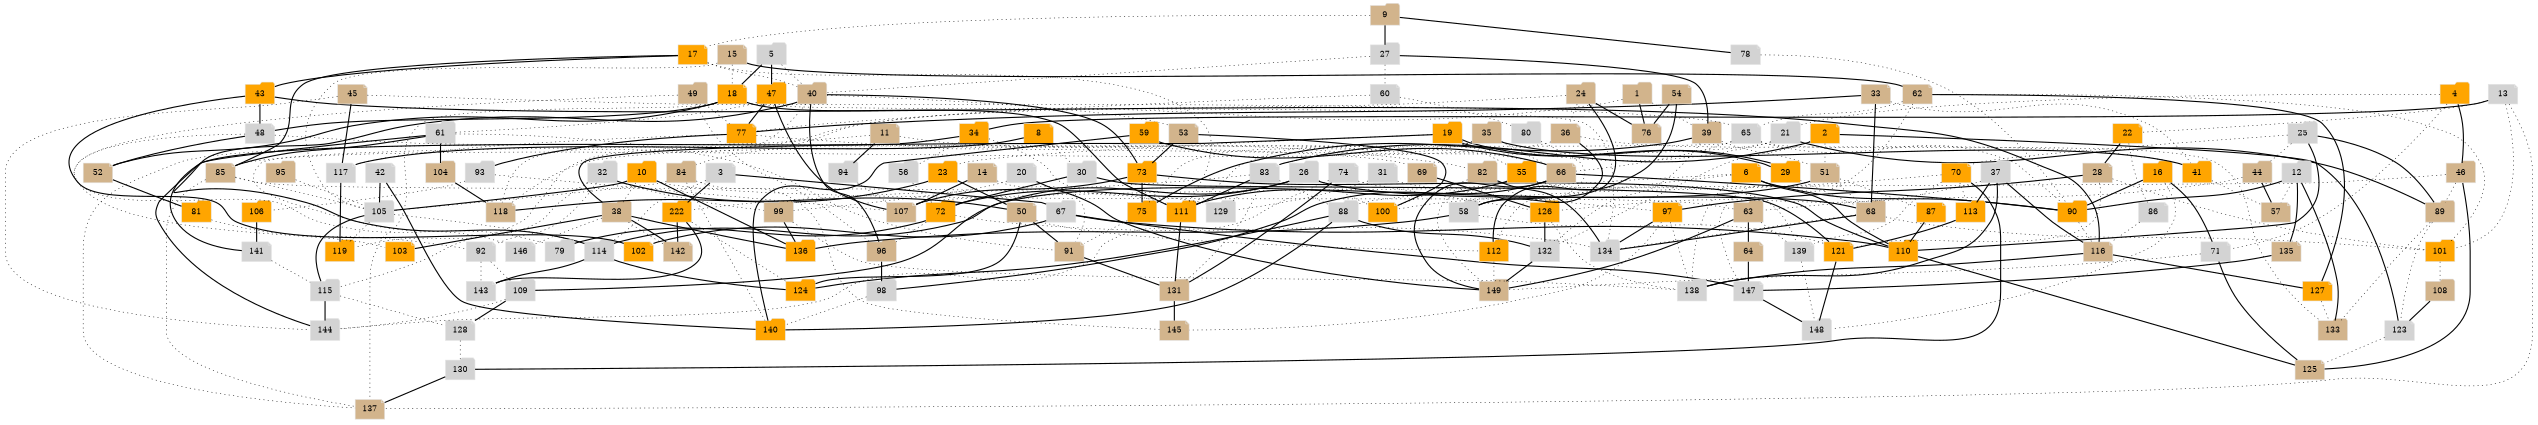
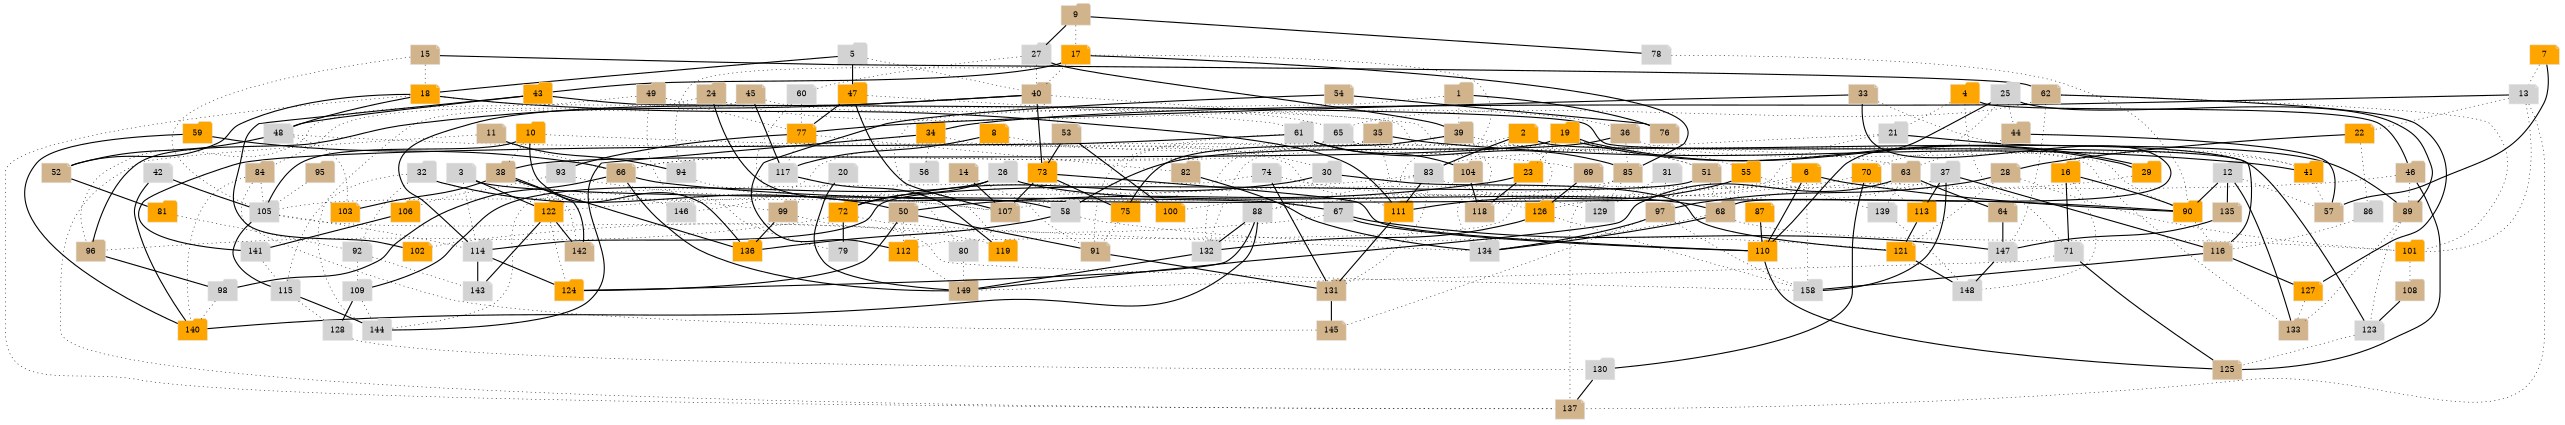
node "7": added
edge "17" -- "94": added
edge "24" -- "76": removed
node "222": label "222" -> "122"
node "97": fillcolor orange -> tan
node "86": shape note -> folder
edge "67" -- "102": style bold -> dotted
node "138": label "138" -> "158"
